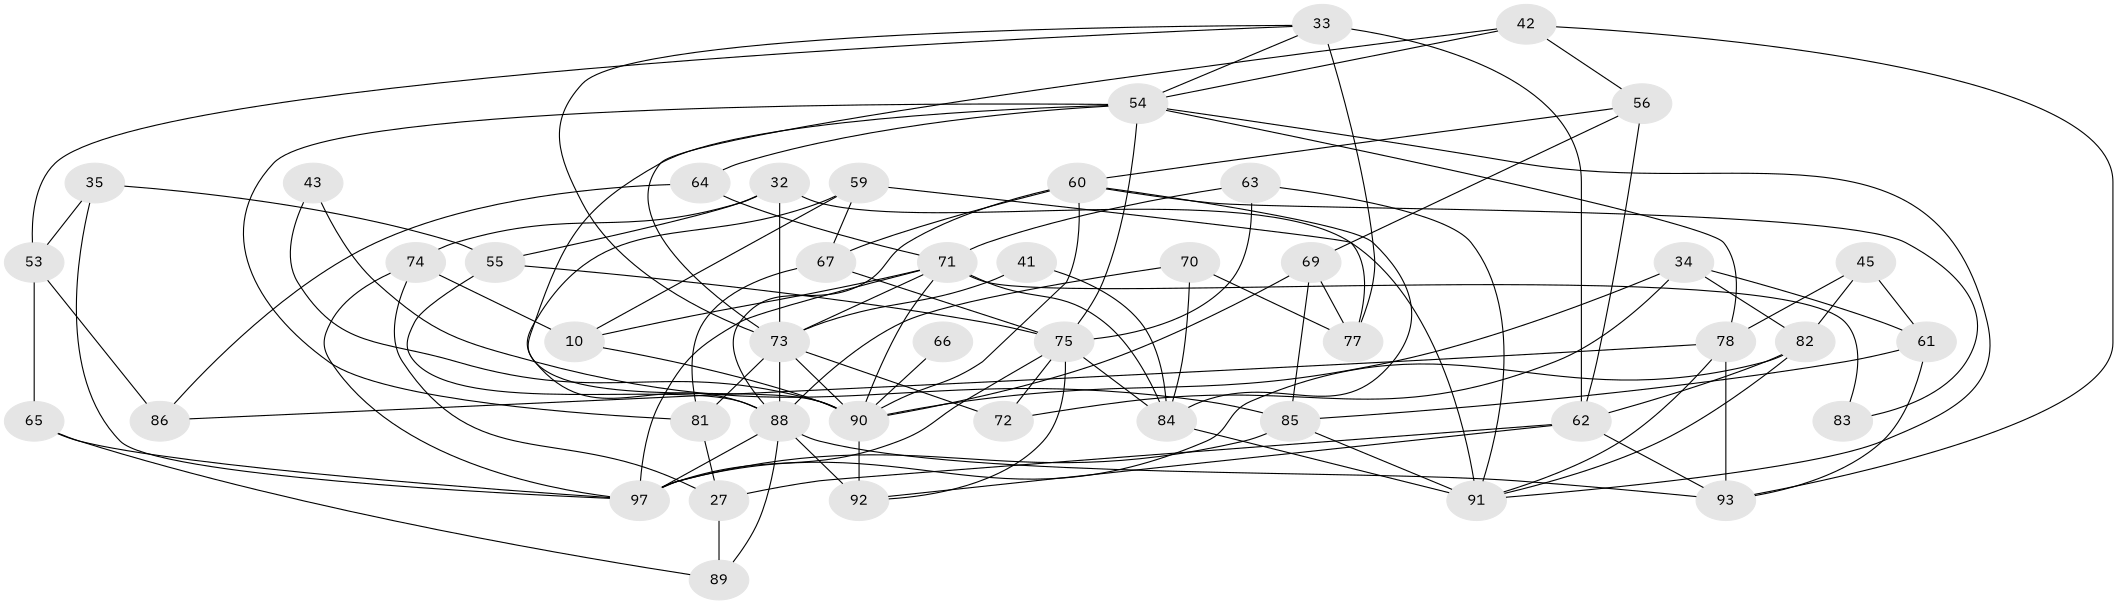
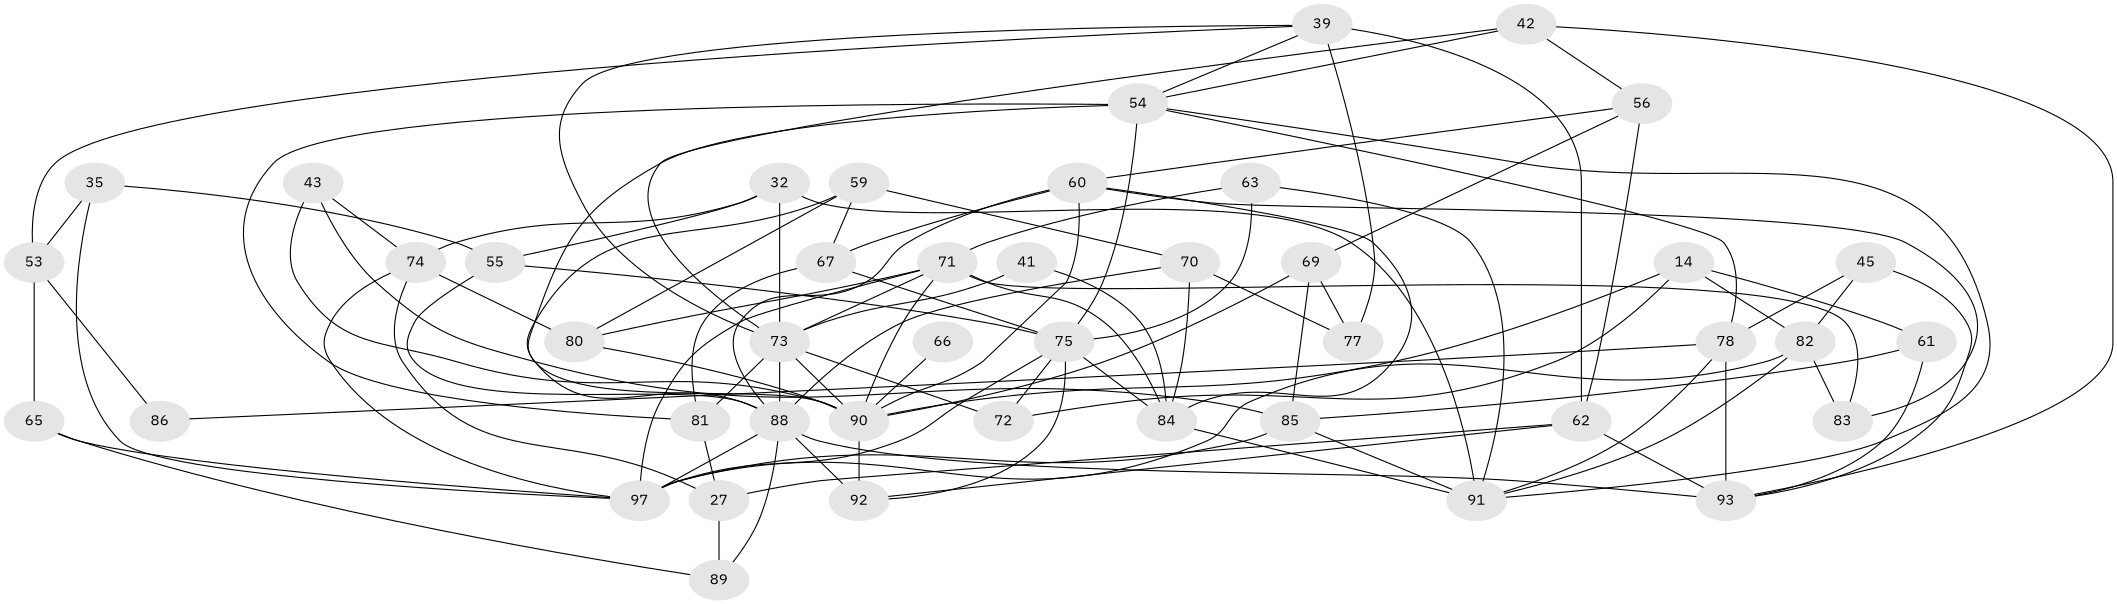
node "33": label "33" -> "39"
node "64": removed
edge "59" -- "77": now "59" -- "70"
edge "43" -- "74": added
node "34": label "34" -> "14"
edge "45" -- "61": now "45" -- "93"
node "10": label "10" -> "80"
edge "82" -- "62": now "82" -- "83"
